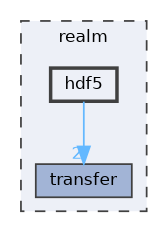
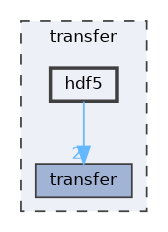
cluster "realm": label "realm" -> "transfer"
